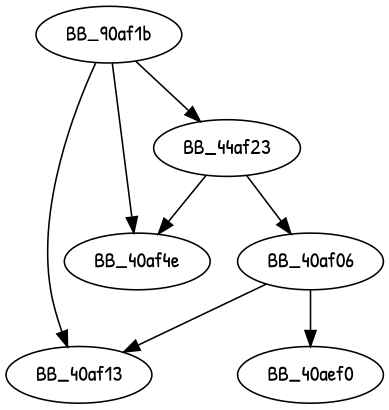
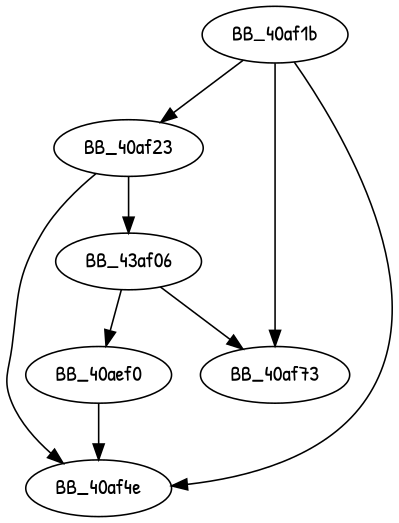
node "BB_90af1b": label "BB_90af1b" -> "BB_40af1b"
node "BB_44af23": label "BB_44af23" -> "BB_40af23"
node "BB_40af06": label "BB_40af06" -> "BB_43af06"
node "BB_40af13": label "BB_40af13" -> "BB_40af73"
edge "BB_40aef0" -> "BB_40af4e": added
